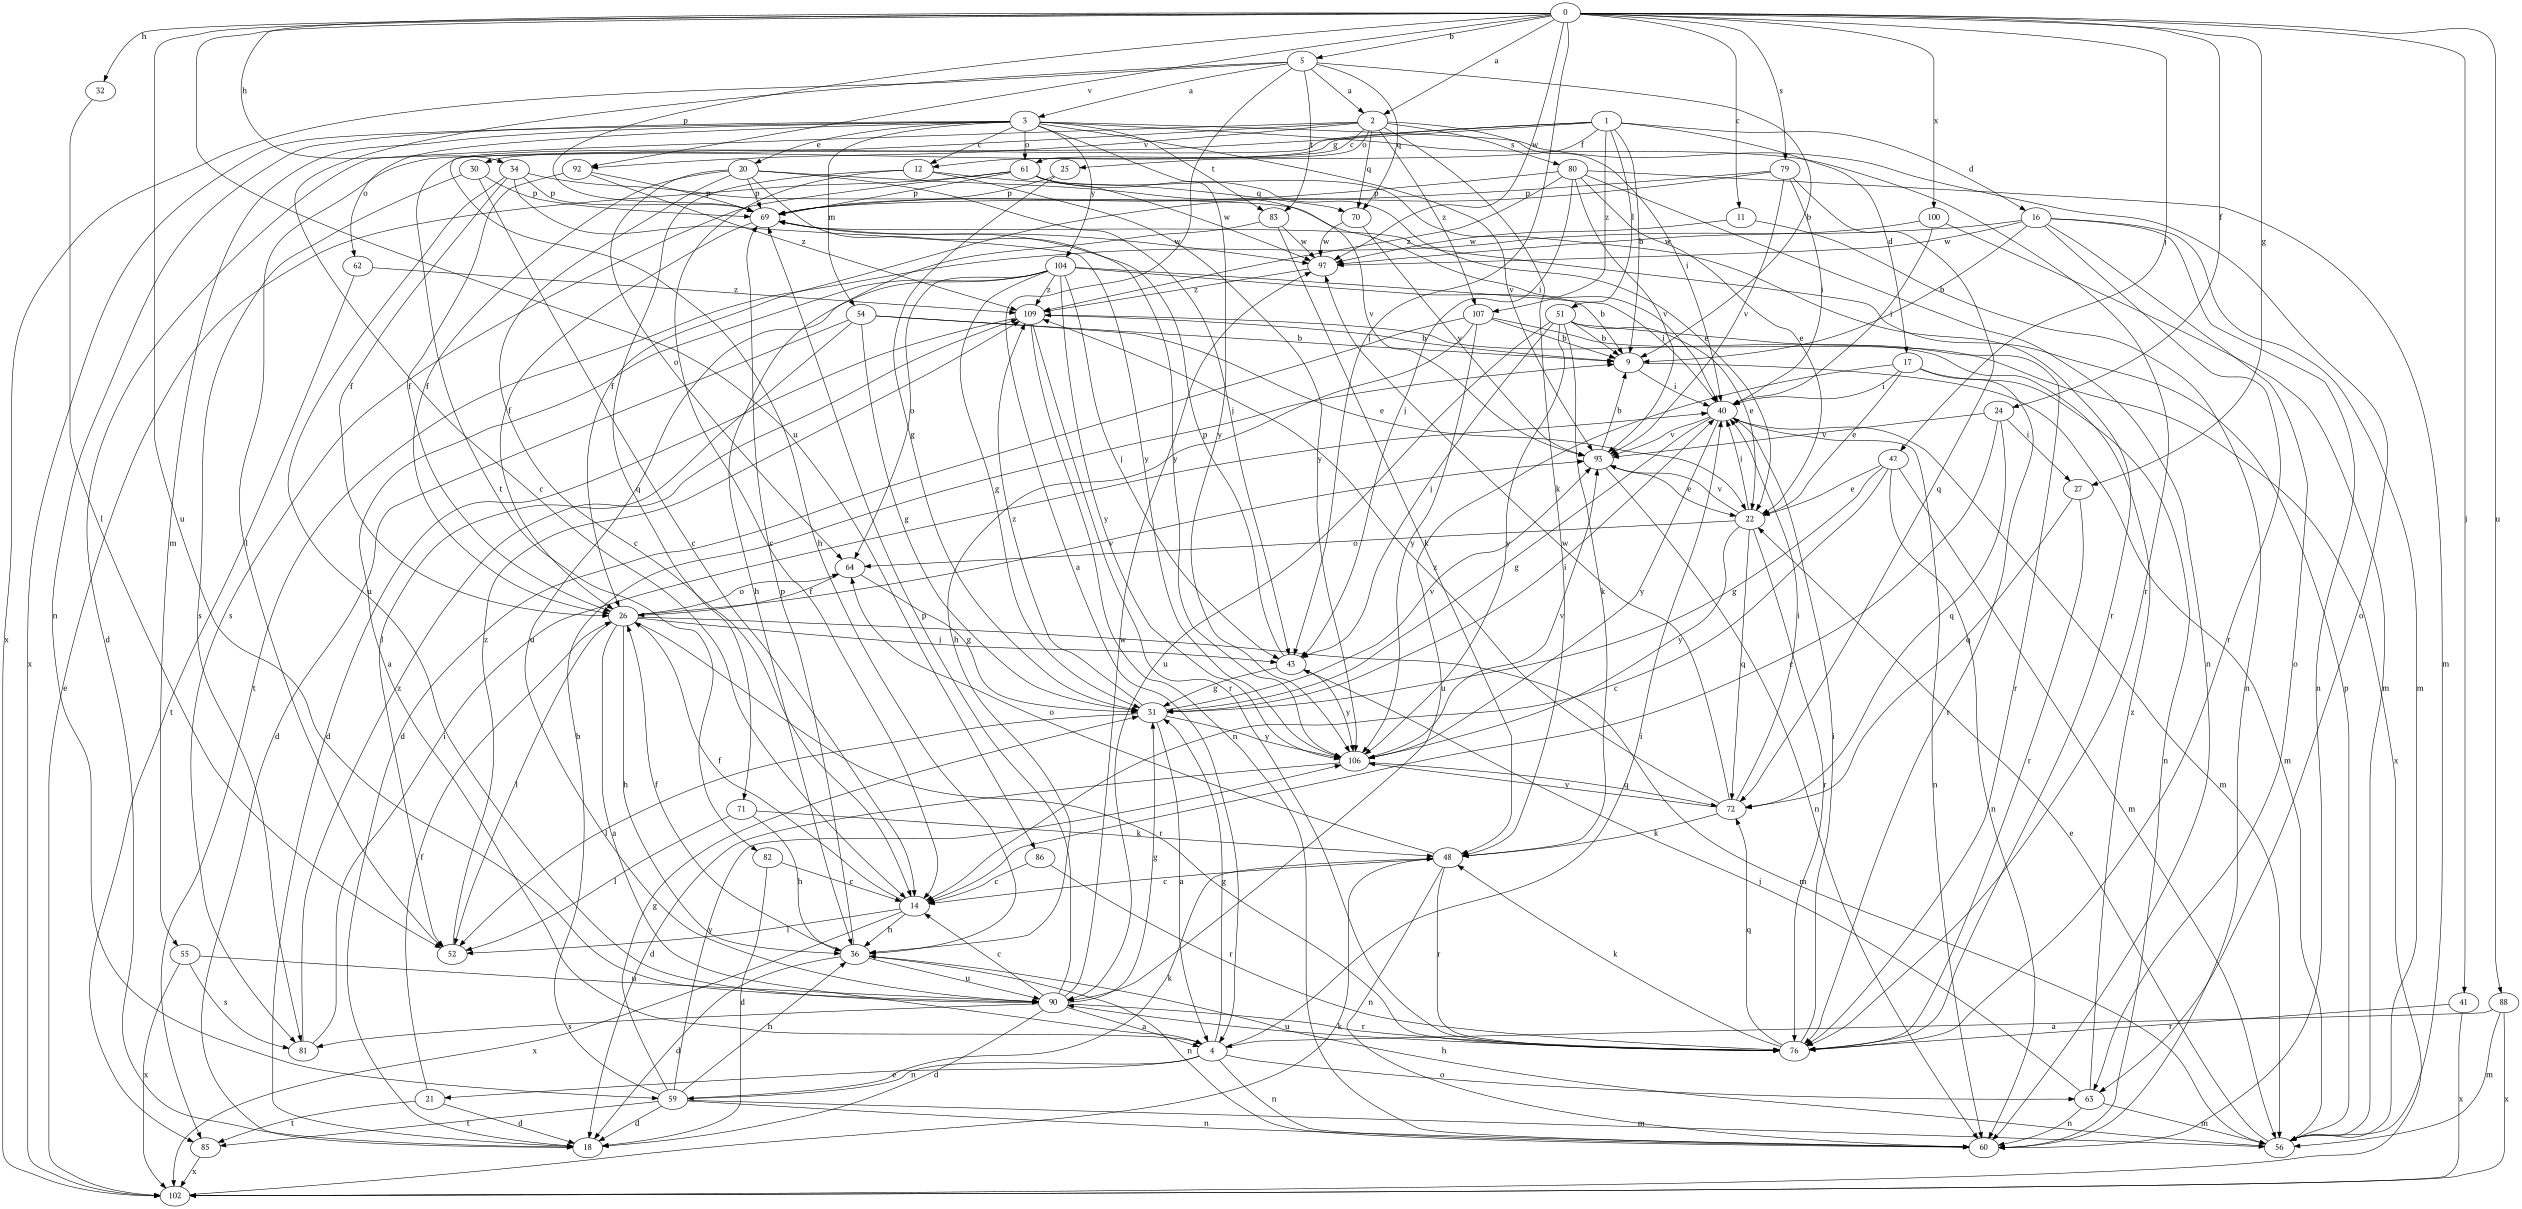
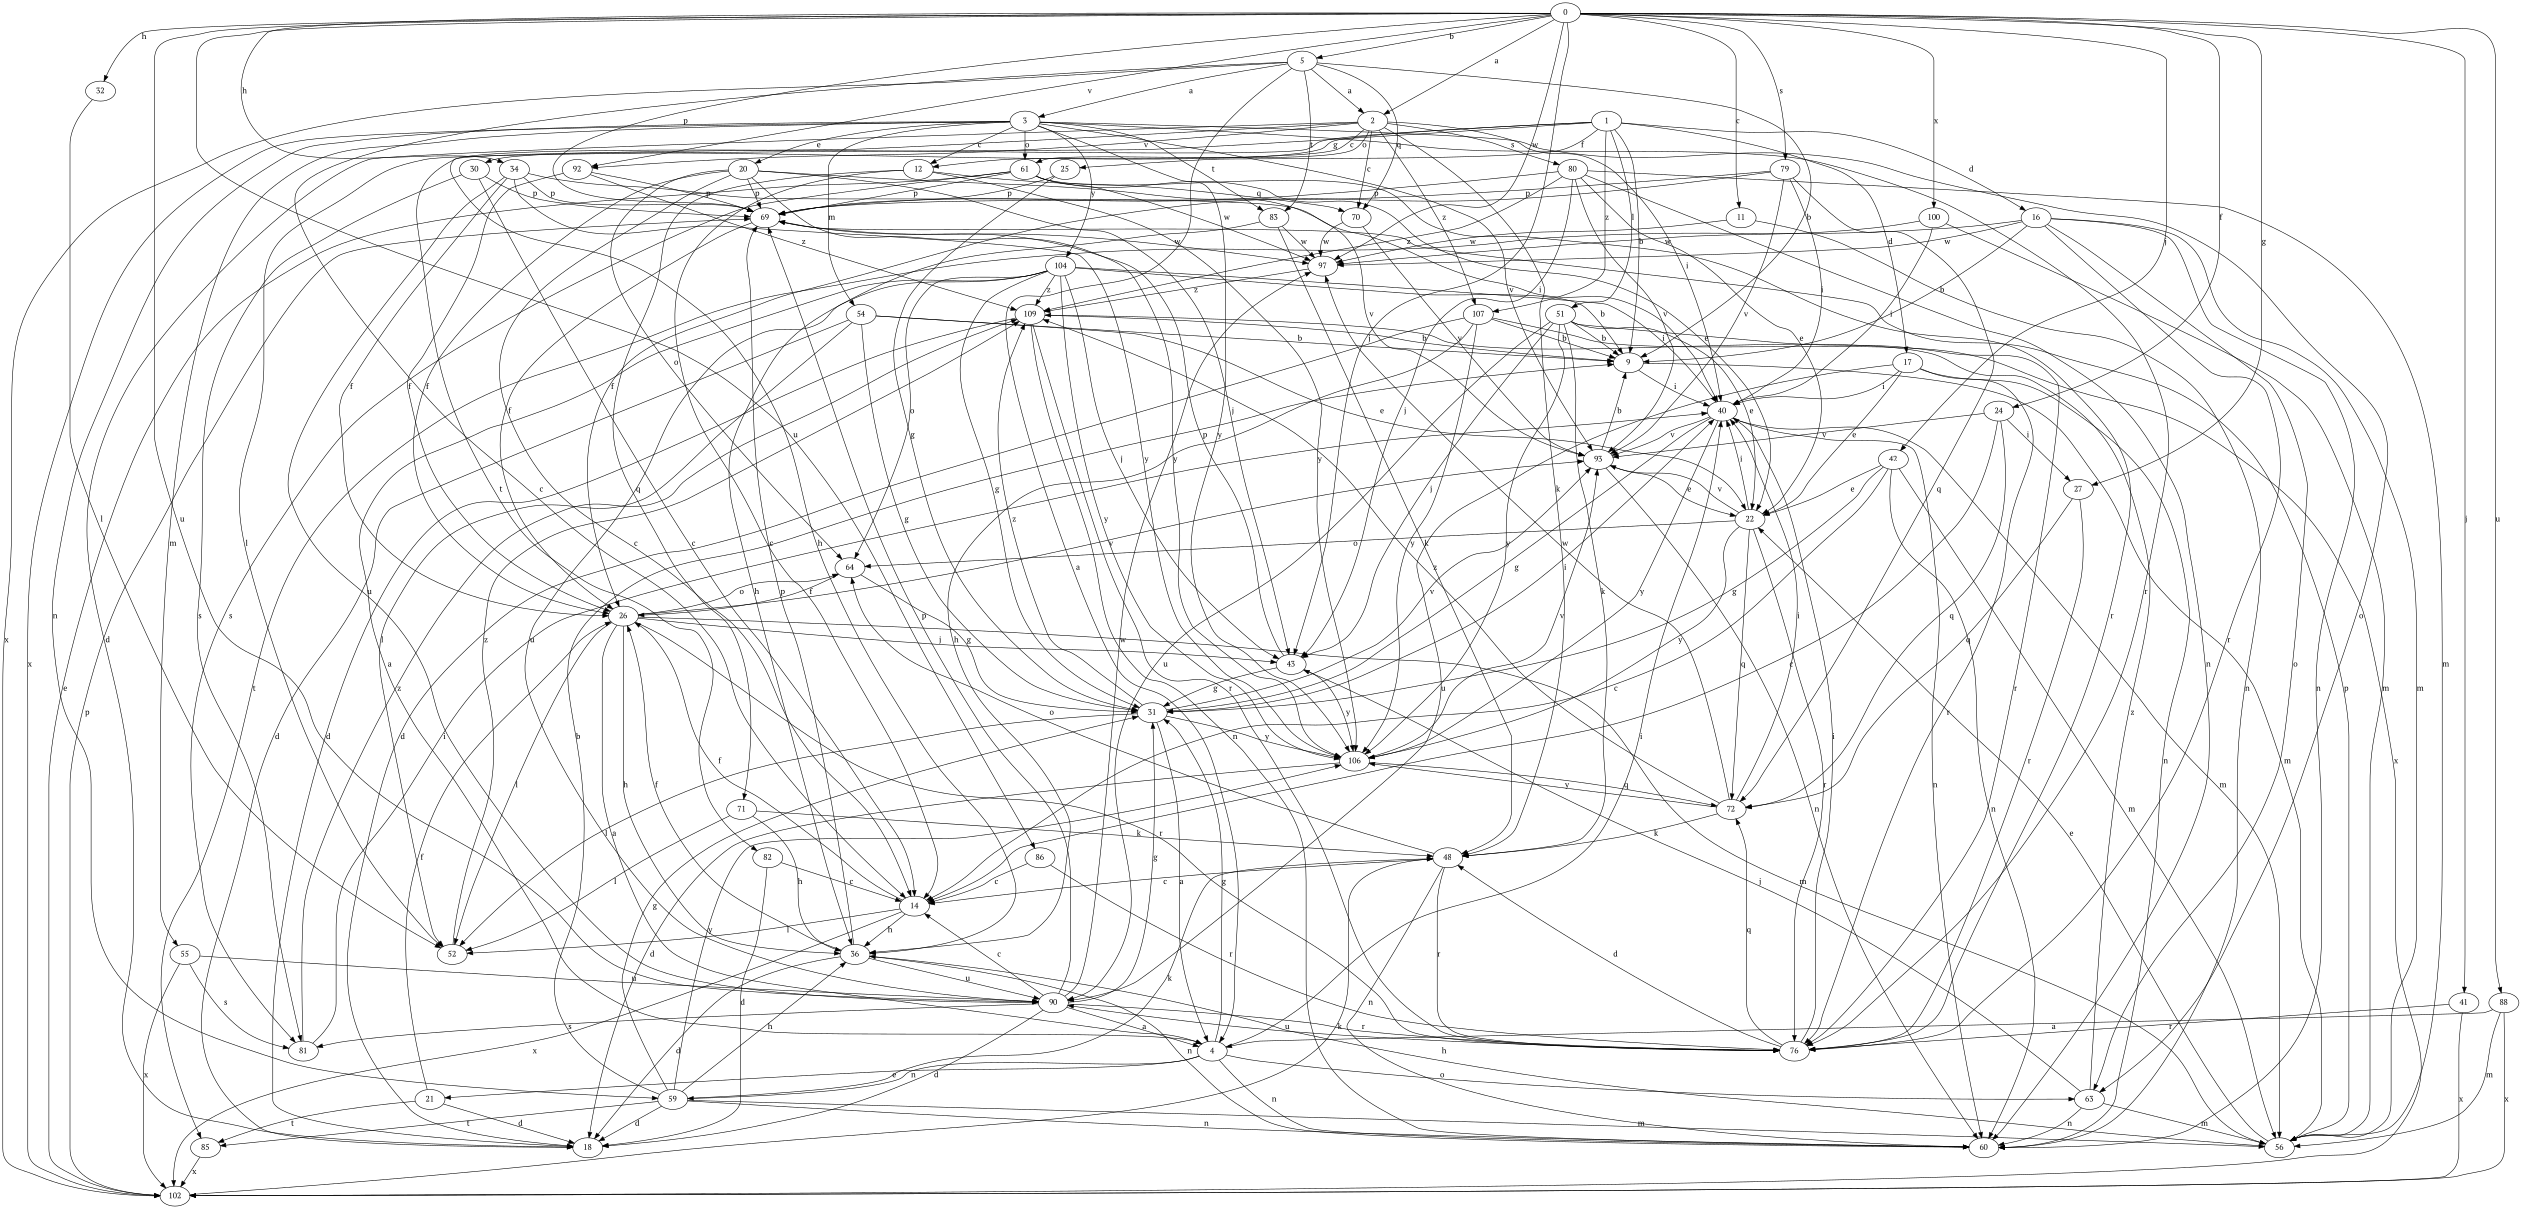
edge "2" -> "70": label "q" -> "c"
node "62": removed
edge "102" -> "69": added, label "p"
edge "76" -> "48": label "k" -> "d"
